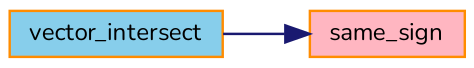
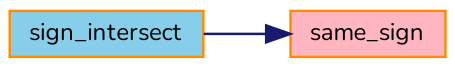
node "vector_intersect": label "vector_intersect" -> "sign_intersect"
